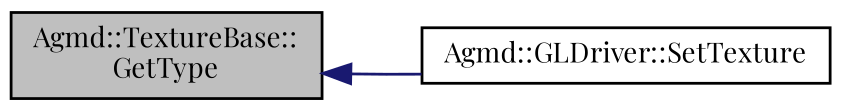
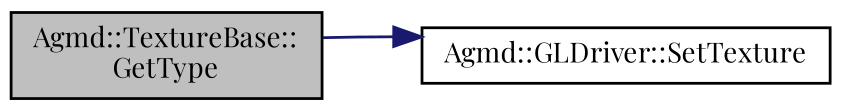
edge "Agmd::GLDriver::SetTexture" -> "Agmd::TextureBase:: GetType": reversed
